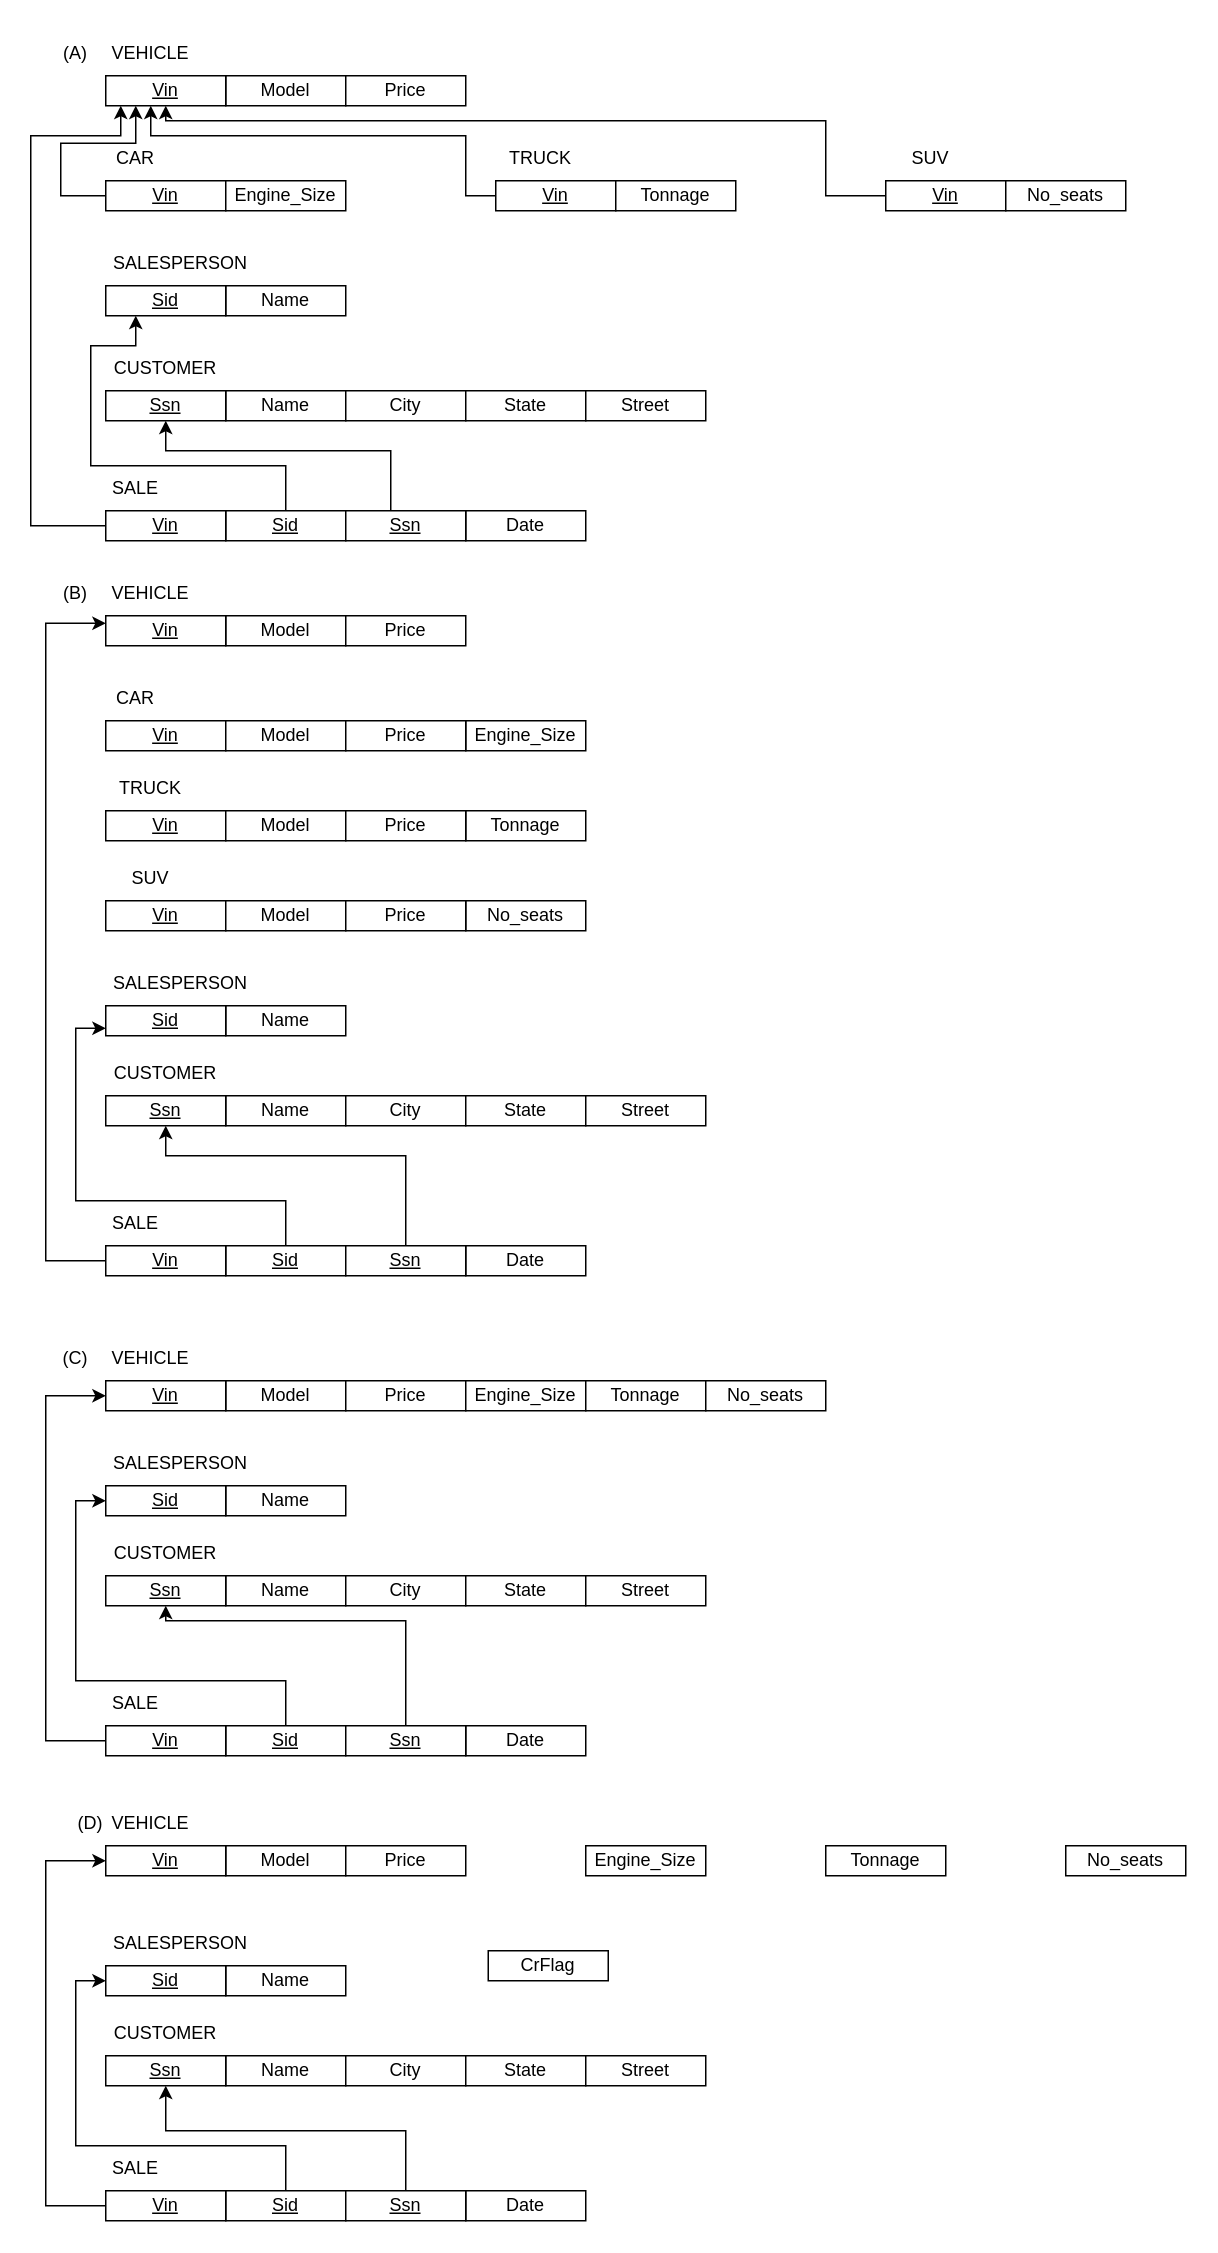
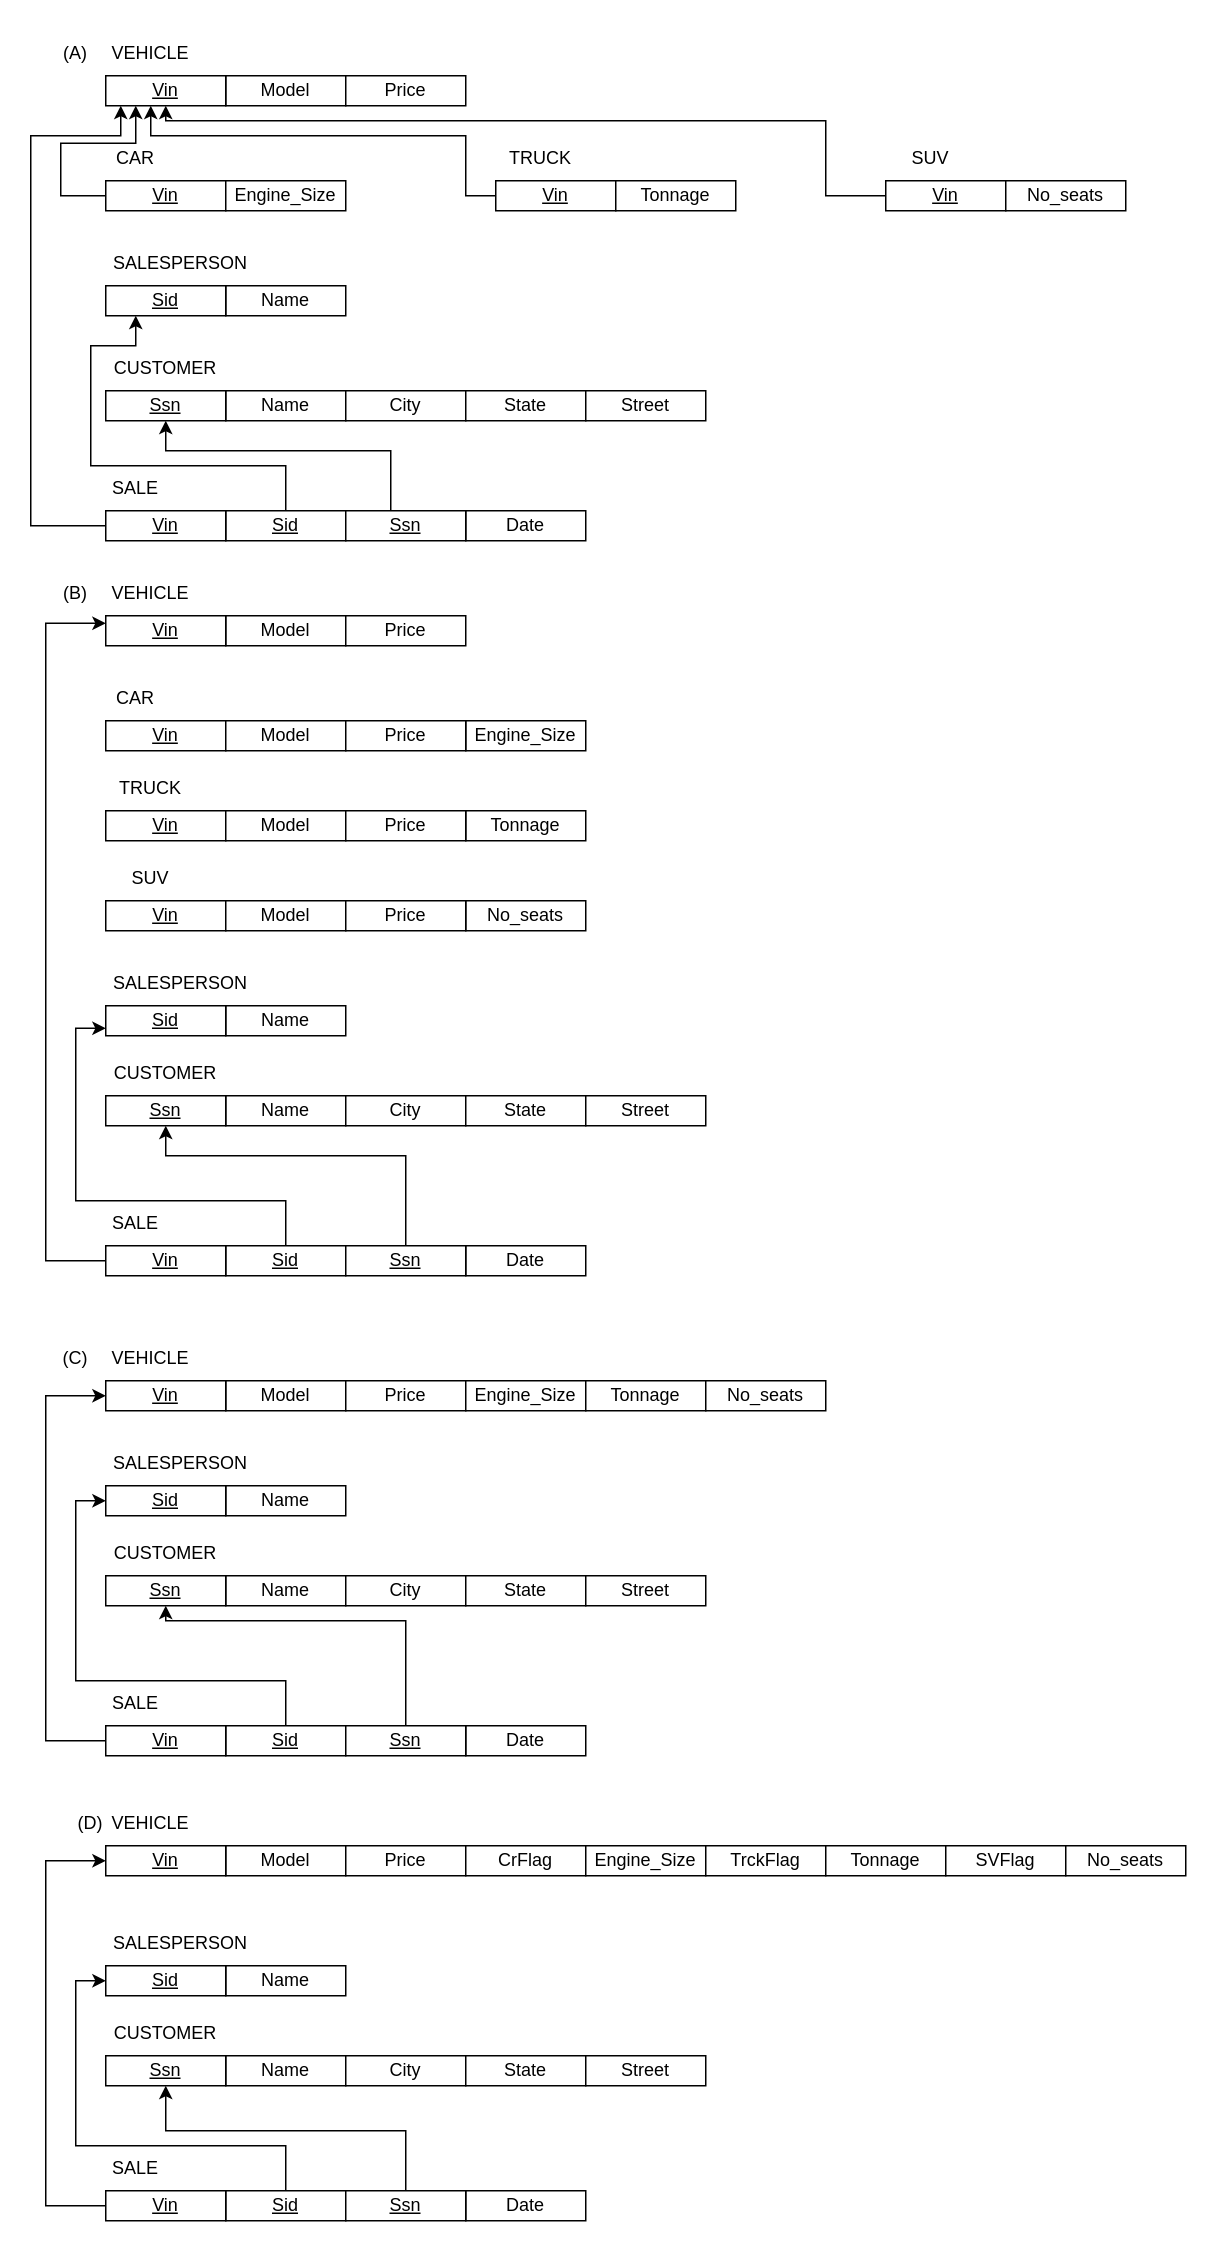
node "TrckFlag": added
node "SVFlag": added
node "CrFlag": moved (548, 1966) -> (526, 1861)
